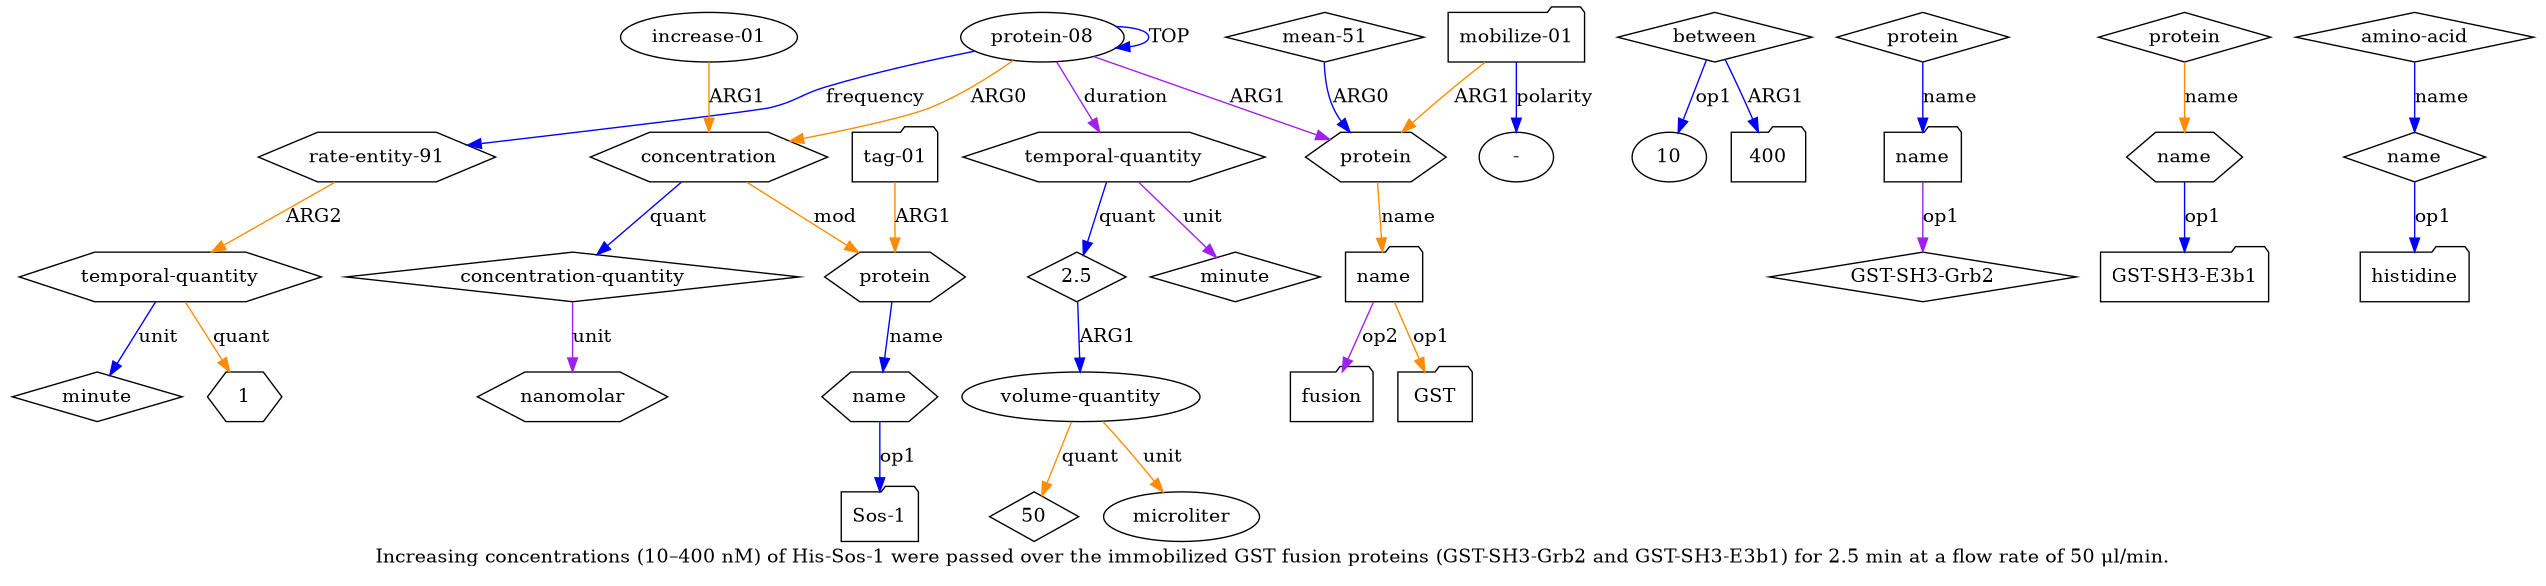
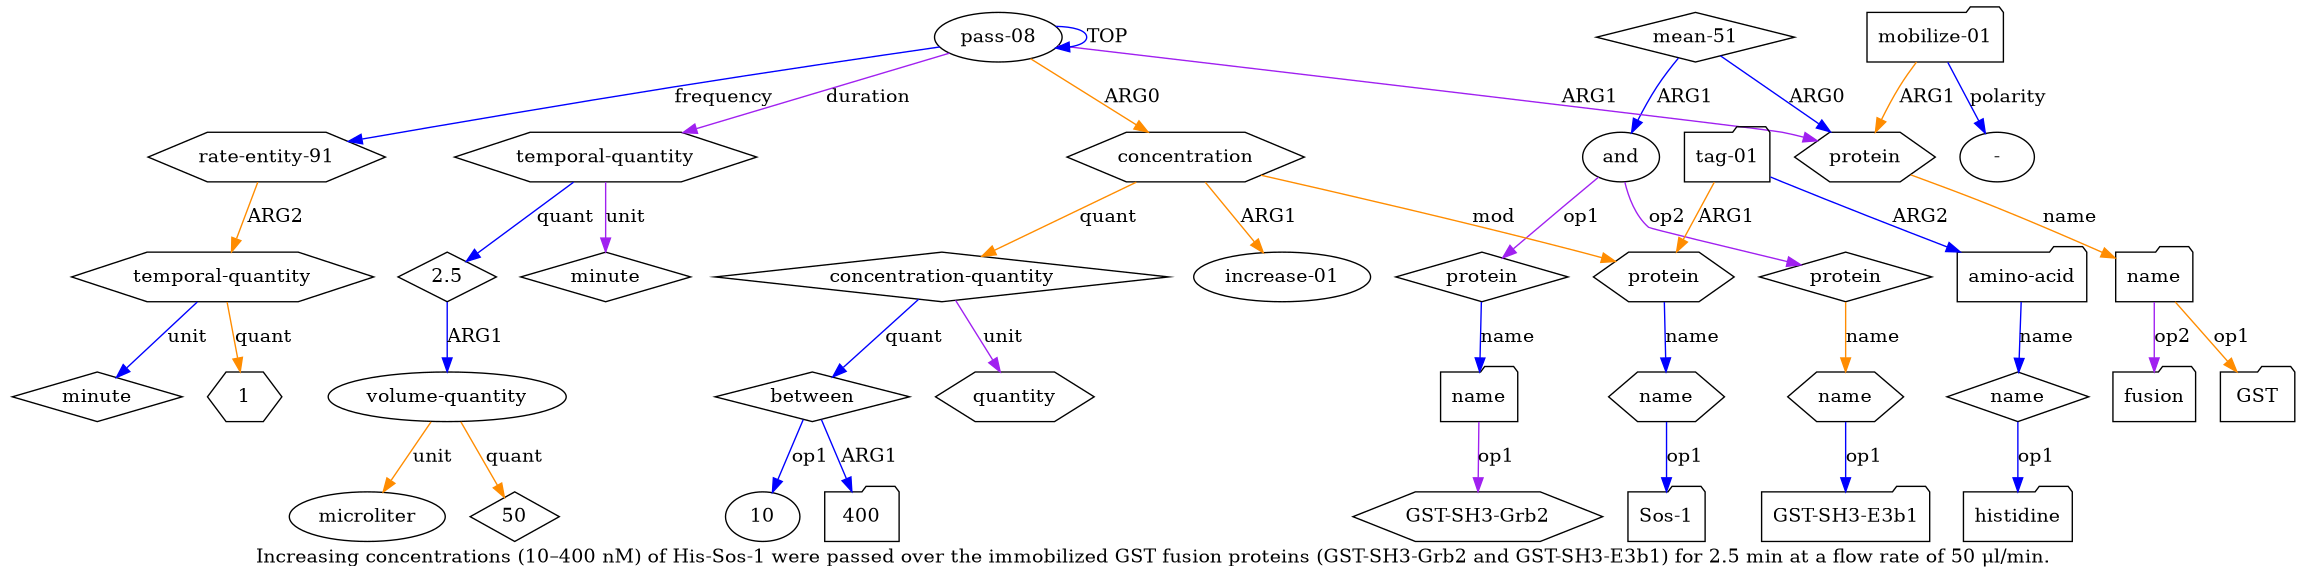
node "protein-08": label "protein-08" -> "pass-08"
node "amino-acid": shape diamond -> folder
edge "increase-01" -> "concentration": reversed
node "and": added
edge "tag-01" -> "amino-acid": added, label "ARG2"
edge "concentration" -> "concentration-quantity": color blue -> darkorange
node "GST-SH3-Grb2": shape diamond -> hexagon
edge "concentration-quantity" -> "between": added, label "quant"
node "nanomolar": label "nanomolar" -> "quantity"
